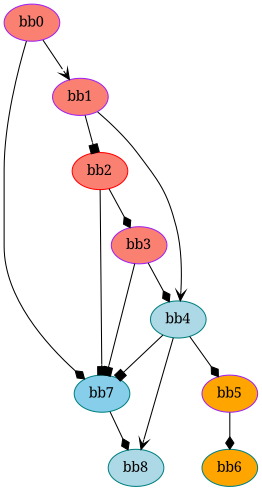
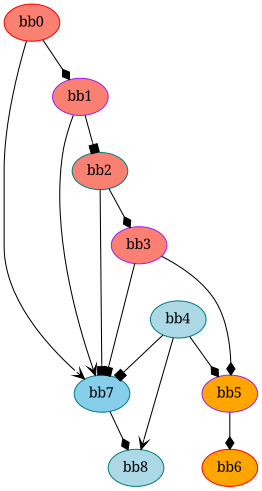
node "bb0": color purple -> red
edge "bb0" -> "bb1": arrowhead vee -> diamond
node "bb2": color red -> teal
edge "bb1" -> "bb4": now "bb1" -> "bb7"
edge "bb0" -> "bb7": arrowhead diamond -> vee
edge "bb3" -> "bb4": now "bb3" -> "bb5"
node "bb6": color teal -> red
